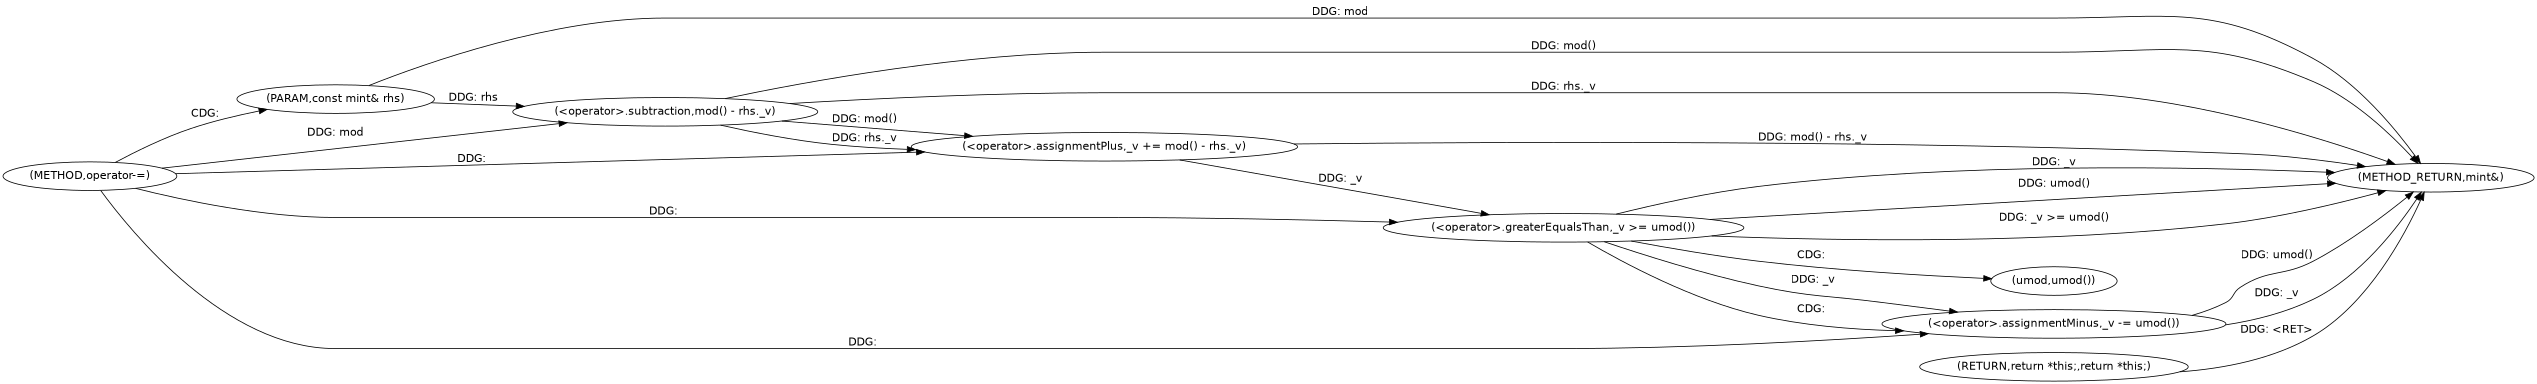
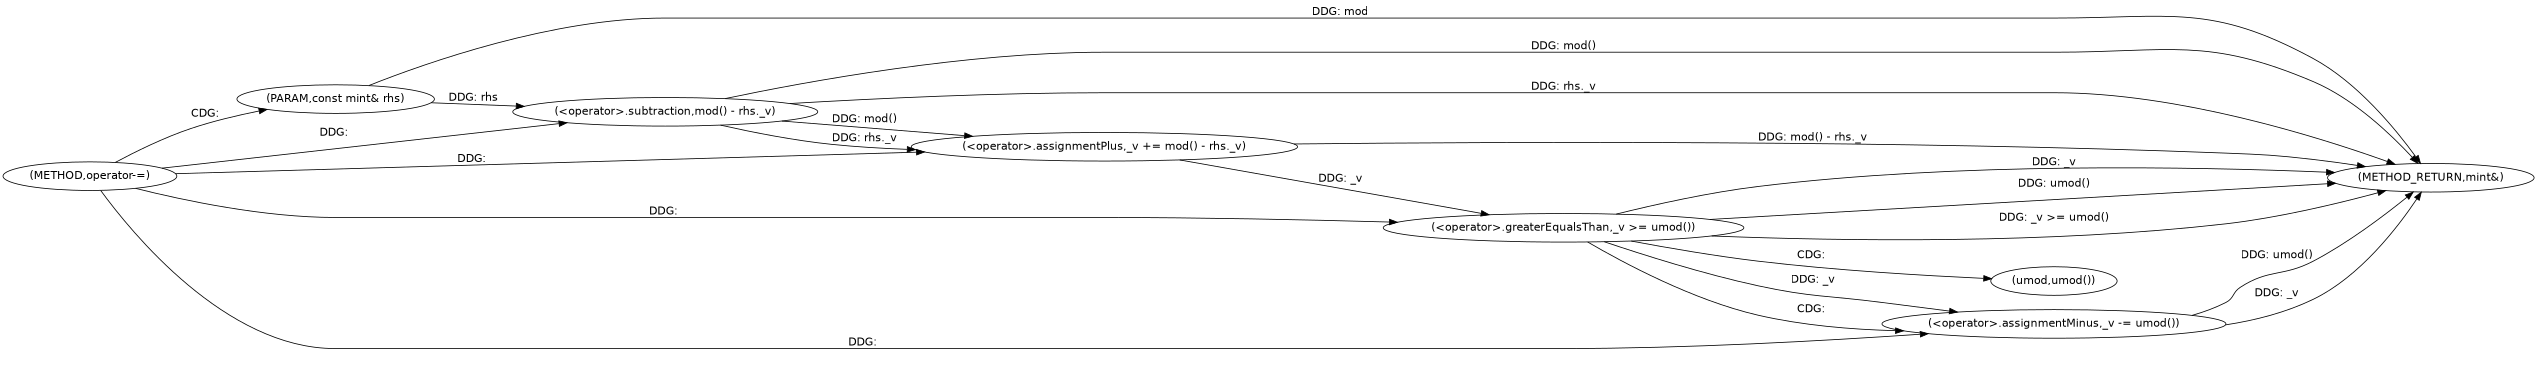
edge "(METHOD,operator-=)" -> "(<operator>.subtraction,mod() - rhs._v)": label "DDG: mod" -> "DDG: "
node "(RETURN,return *this;,return *this;)": removed
